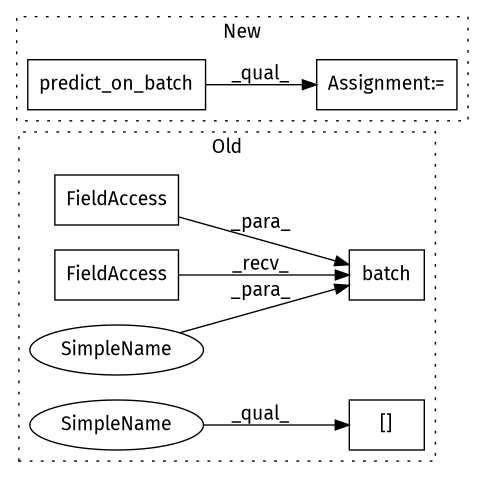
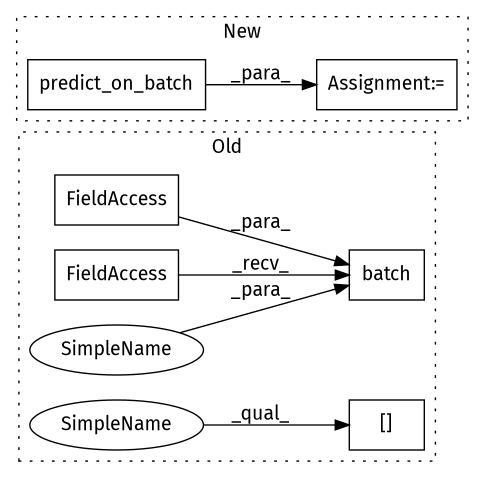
edge "predict_on_batch" -> "Assignment:=": label "_qual_" -> "_para_"
